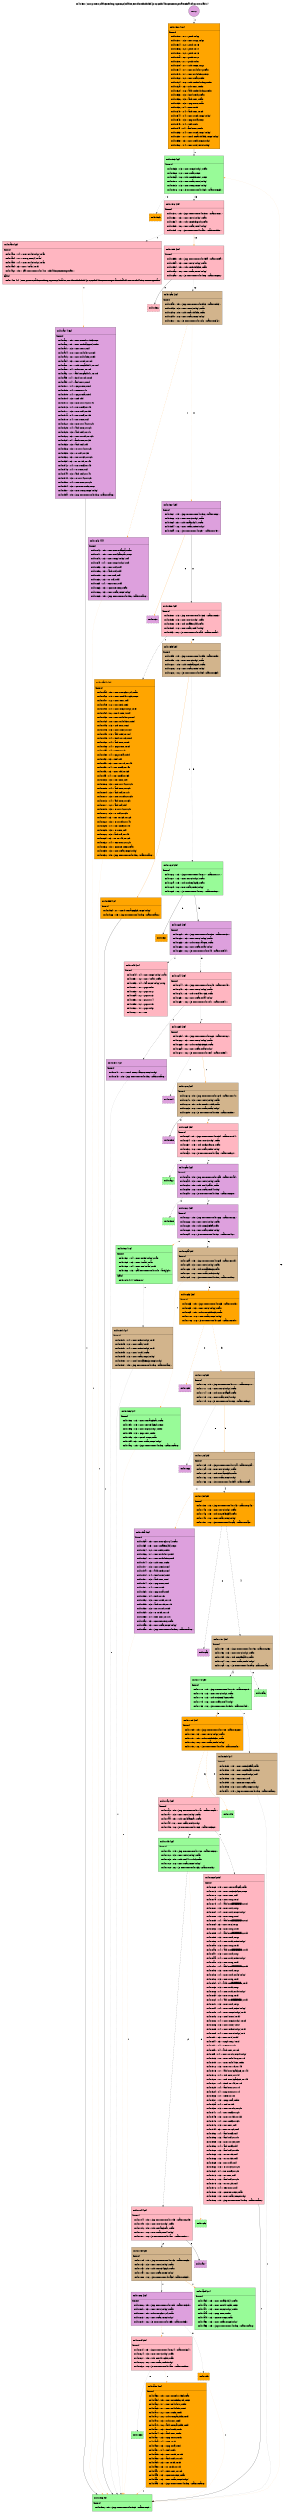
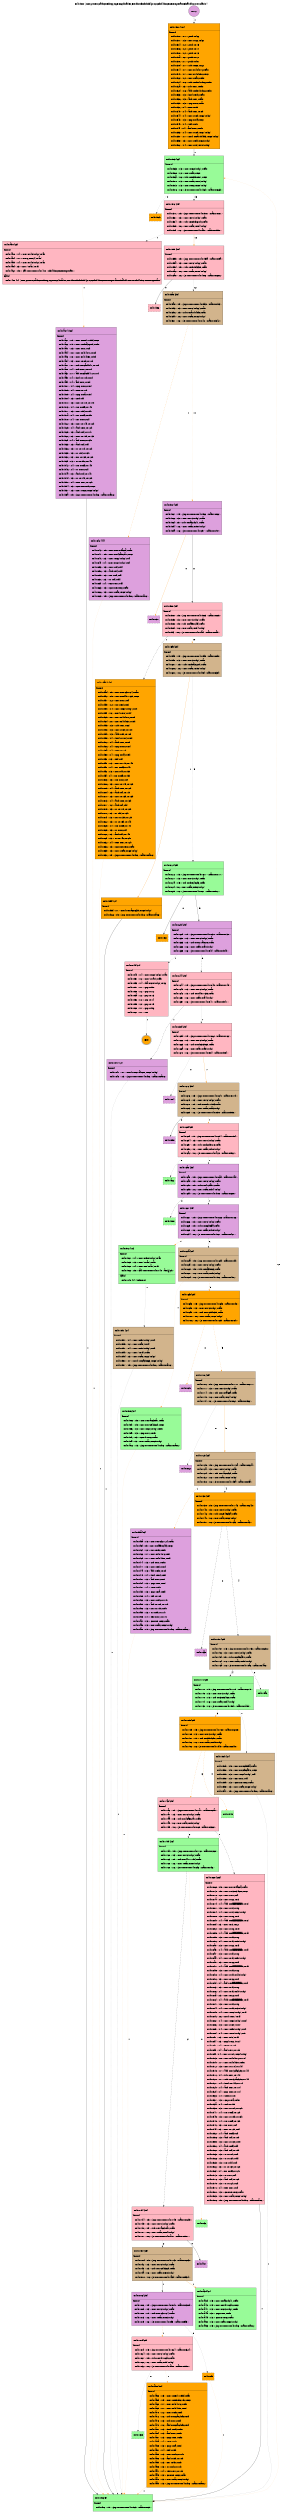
node "Exit": added
